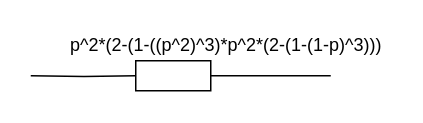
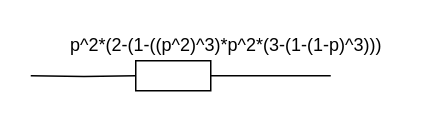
node "p^2*(2-(1-((p^2)^3)*p^2*(2-(1-(1-p)^3)))": label "p^2*(2-(1-((p^2)^3)*p^2*(2-(1-(1-p)^3)))" -> "p^2*(2-(1-((p^2)^3)*p^2*(3-(1-(1-p)^3)))"
